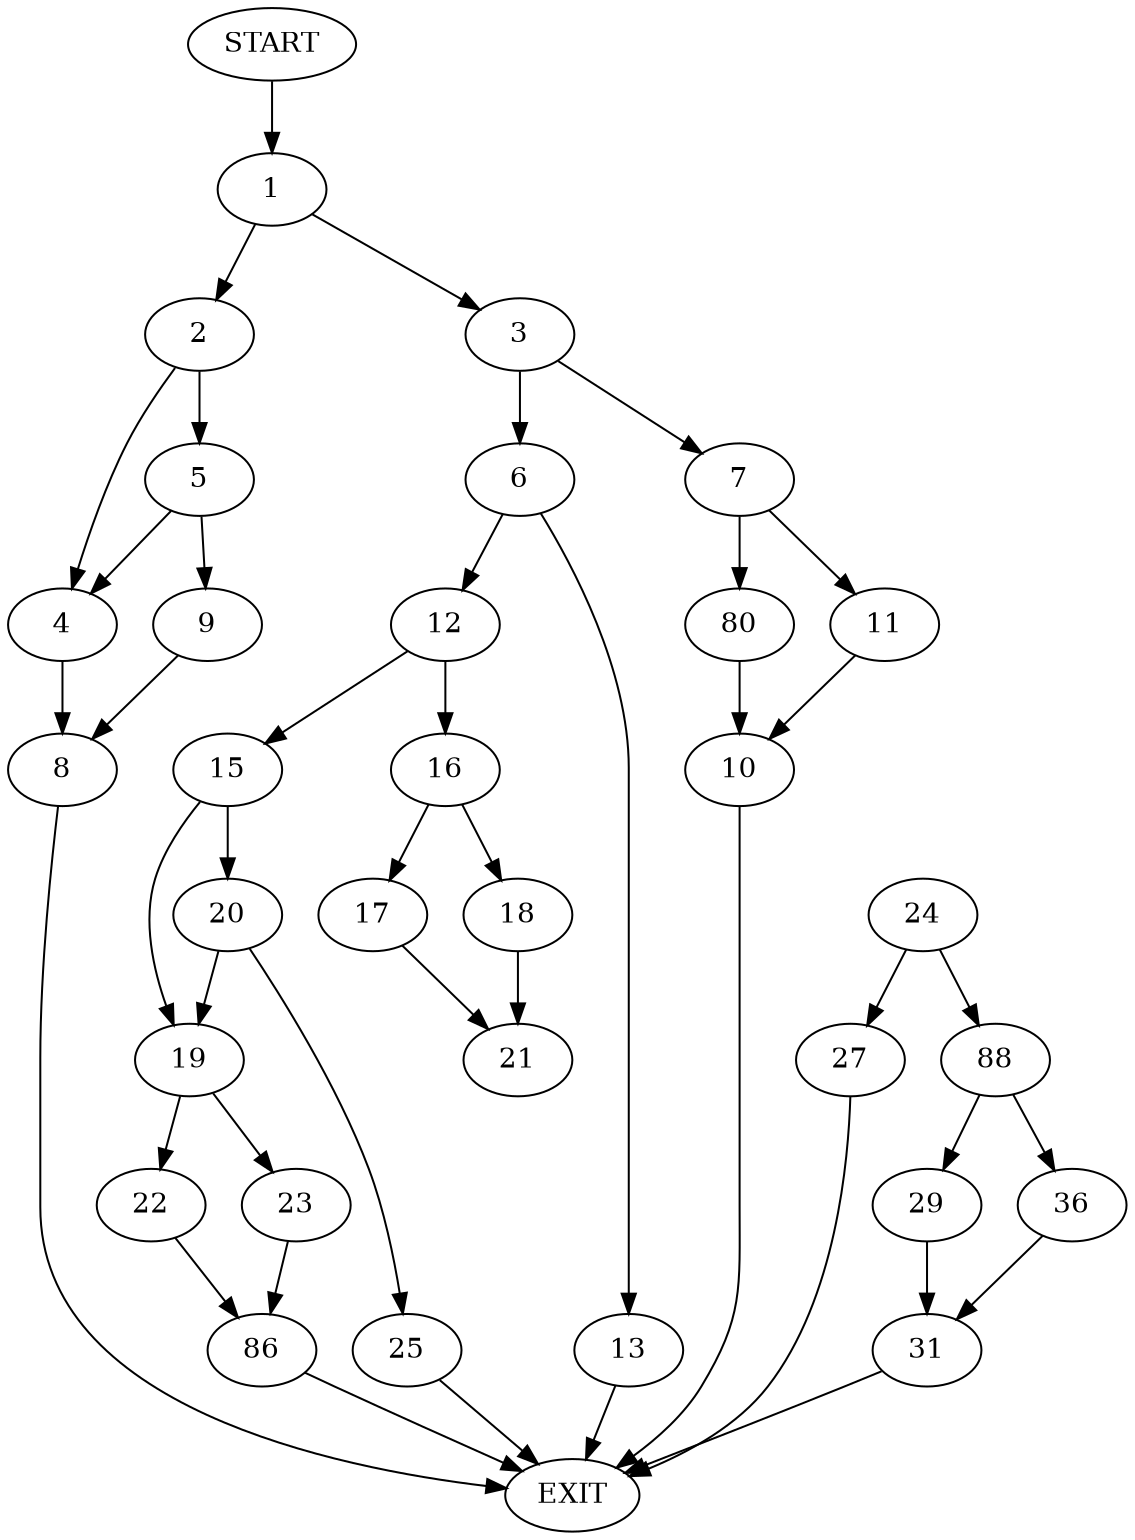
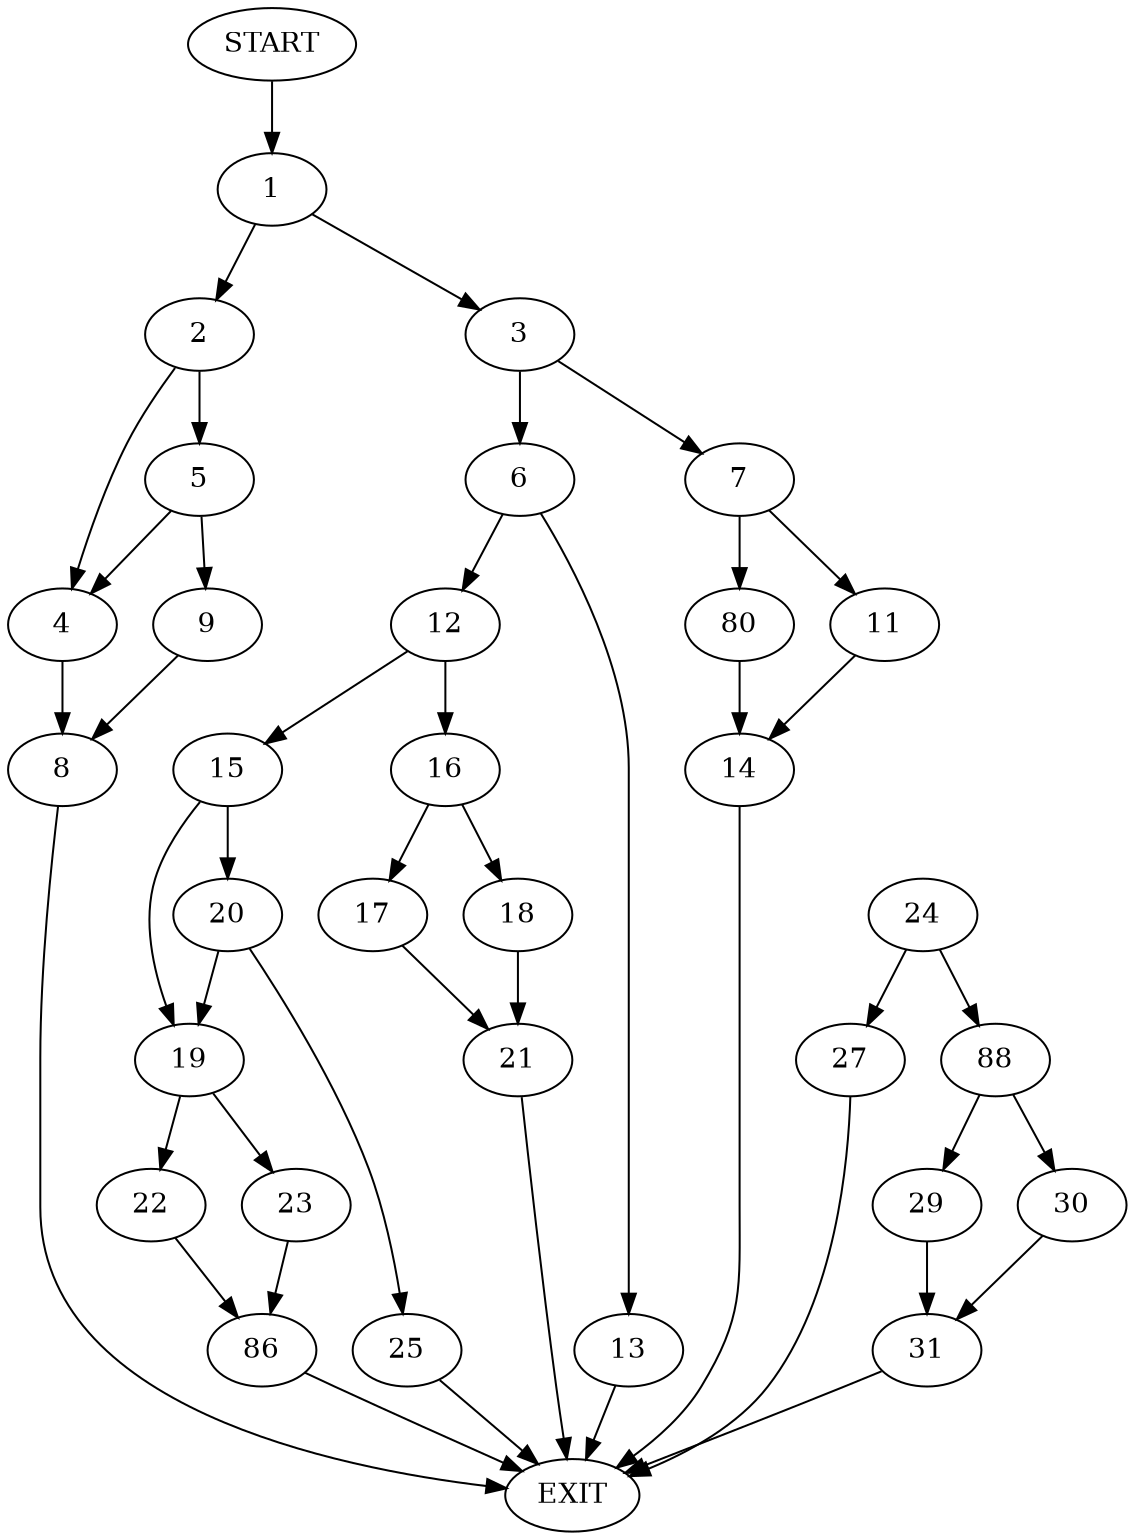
node "10": label "10" -> "14"
node "36": label "36" -> "30"
edge "21" -> "EXIT": added
